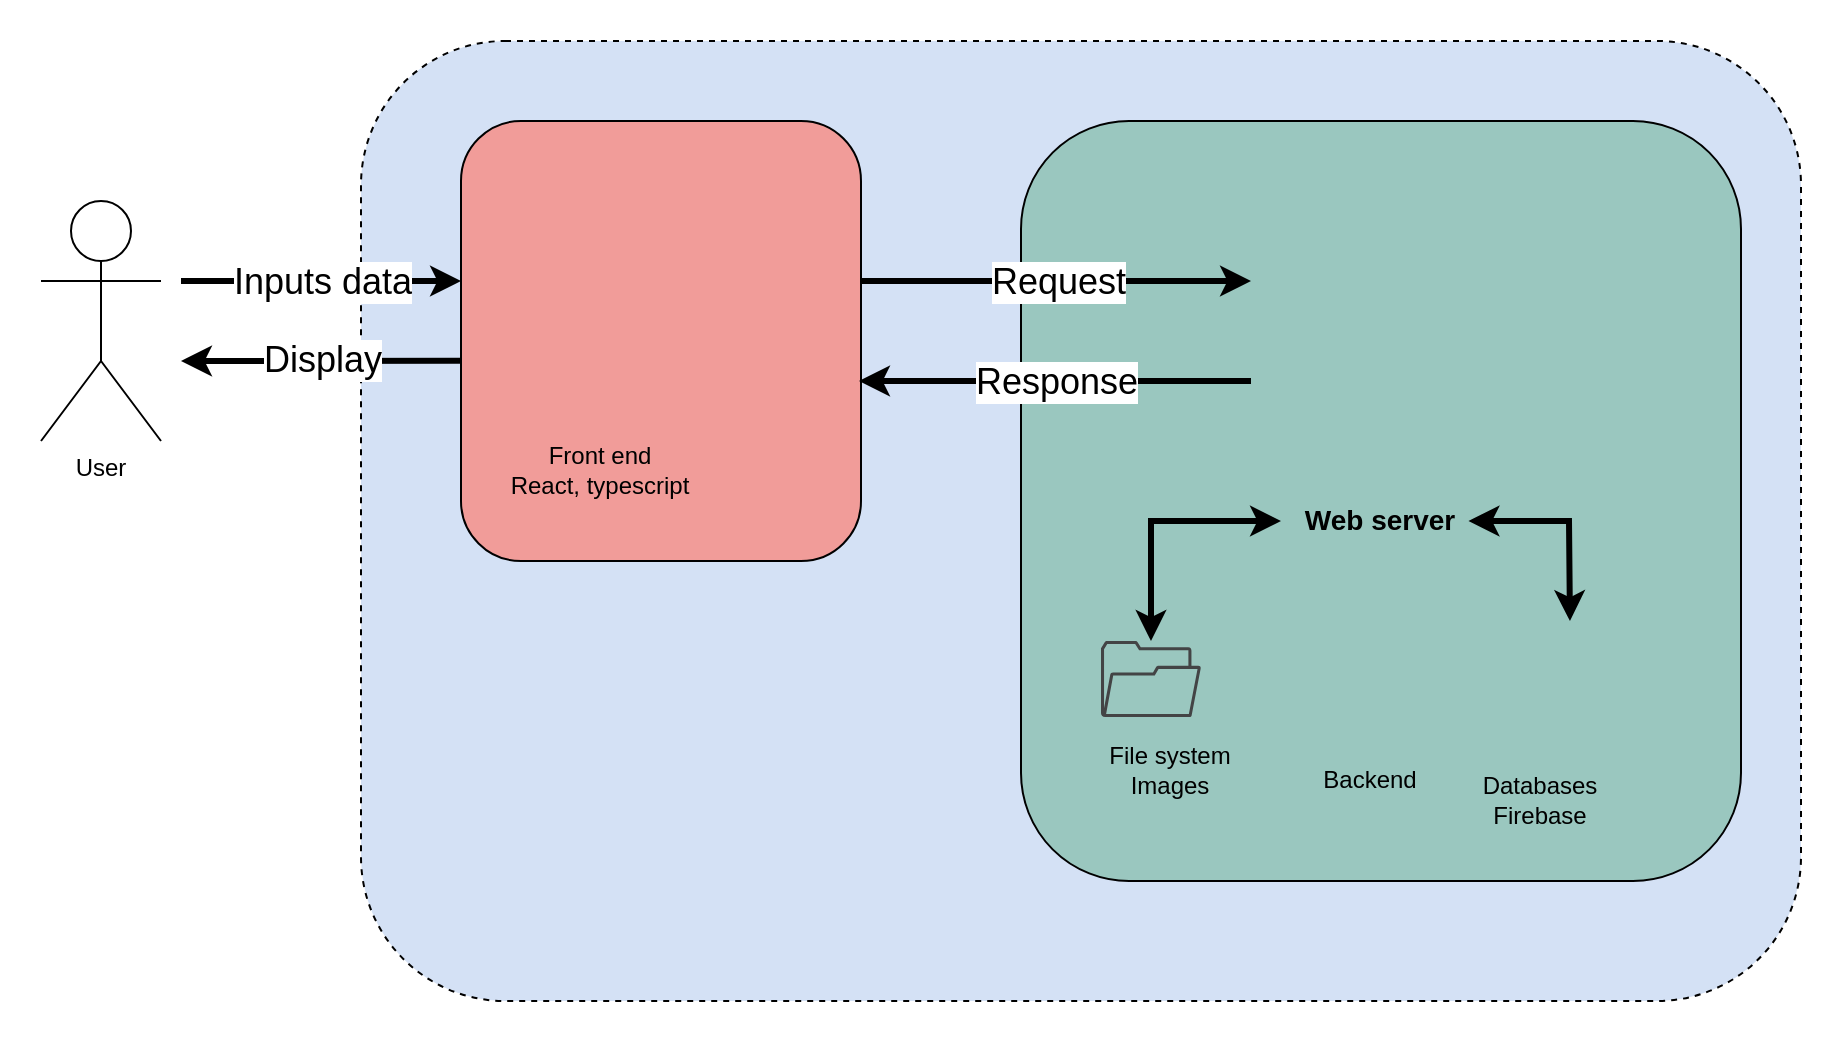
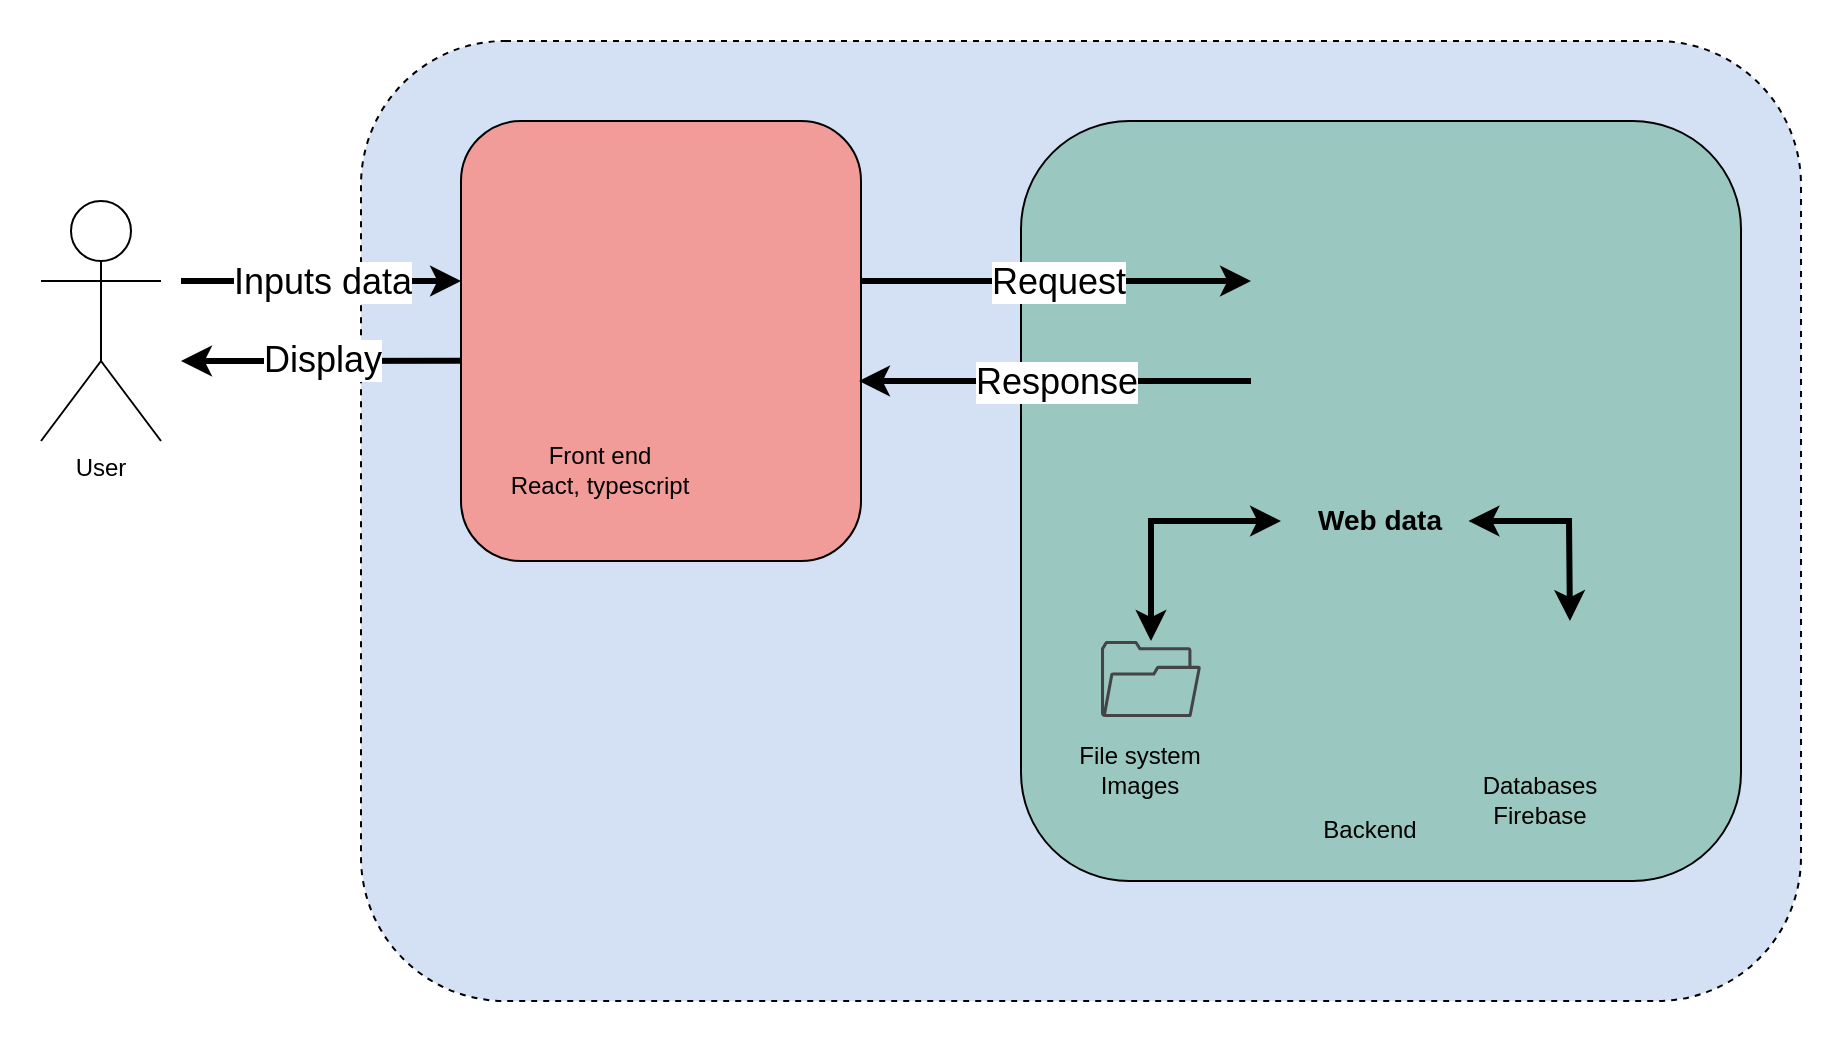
node "Web server": label "Web server" -> "Web data"
node "File system Images": moved (1171, 771) -> (1141, 771)
node "Backend": moved (1371, 781) -> (1371, 831)
